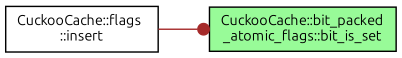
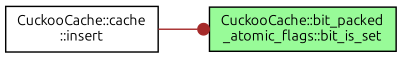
node "CuckooCache::flags ::insert": label "CuckooCache::flags ::insert" -> "CuckooCache::cache ::insert"
